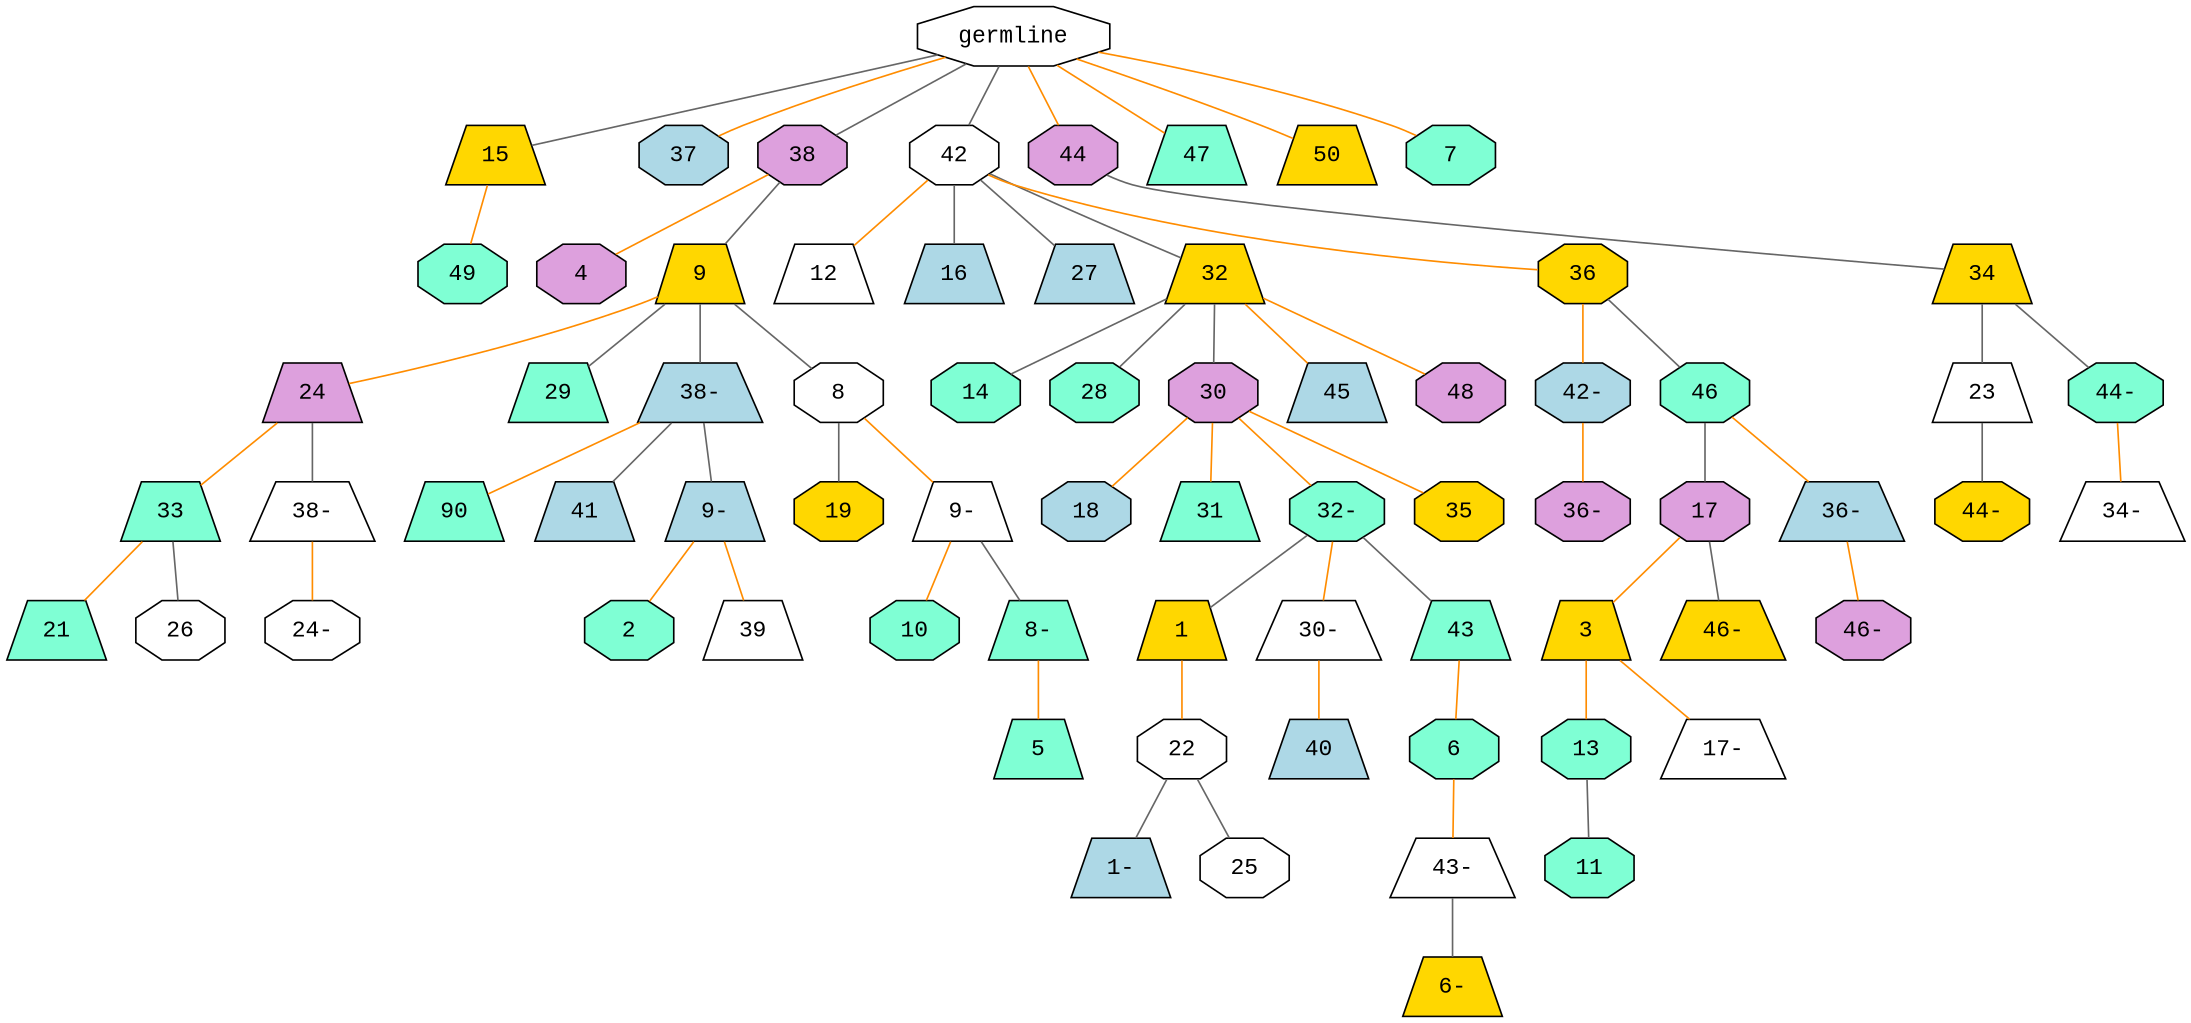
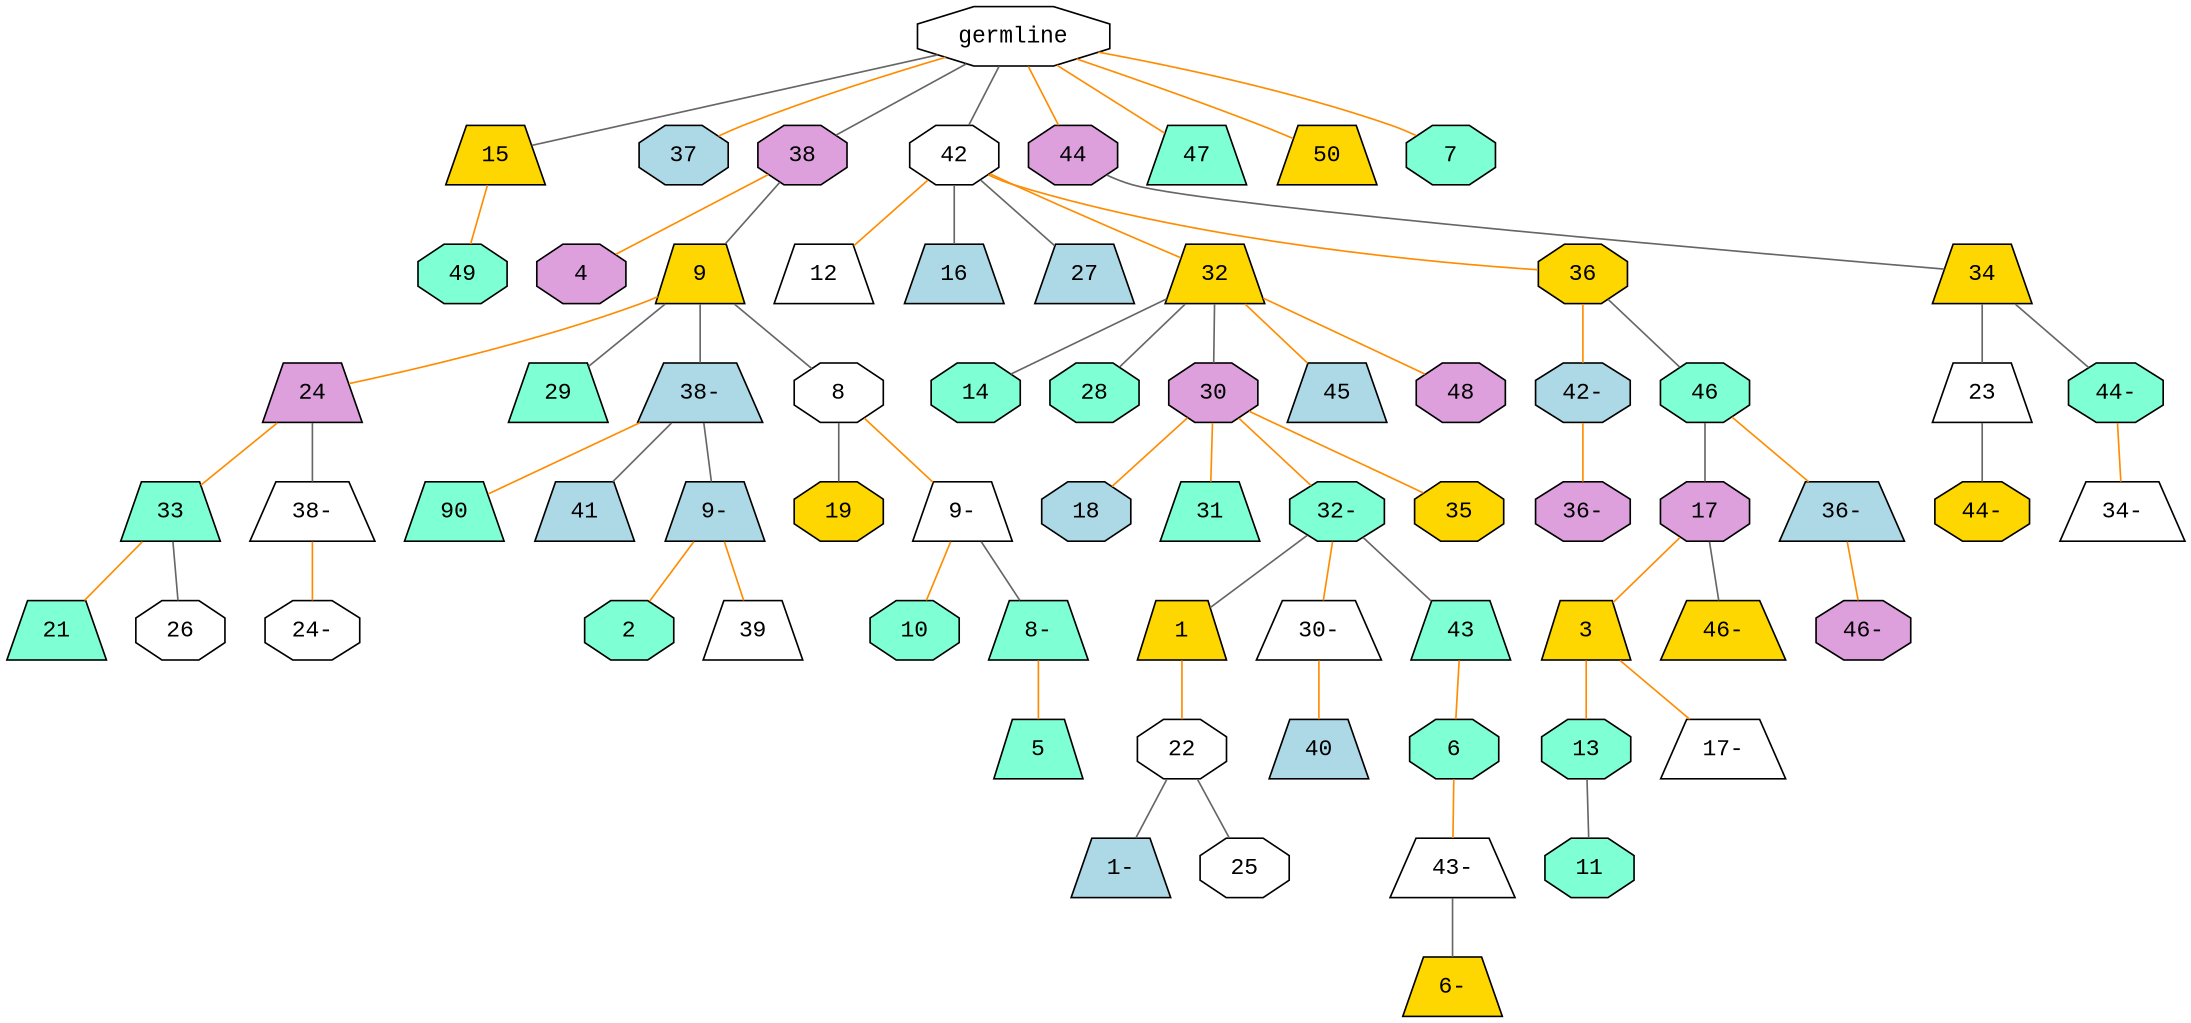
edge "42" -- "32": color gray40 -> darkorange
